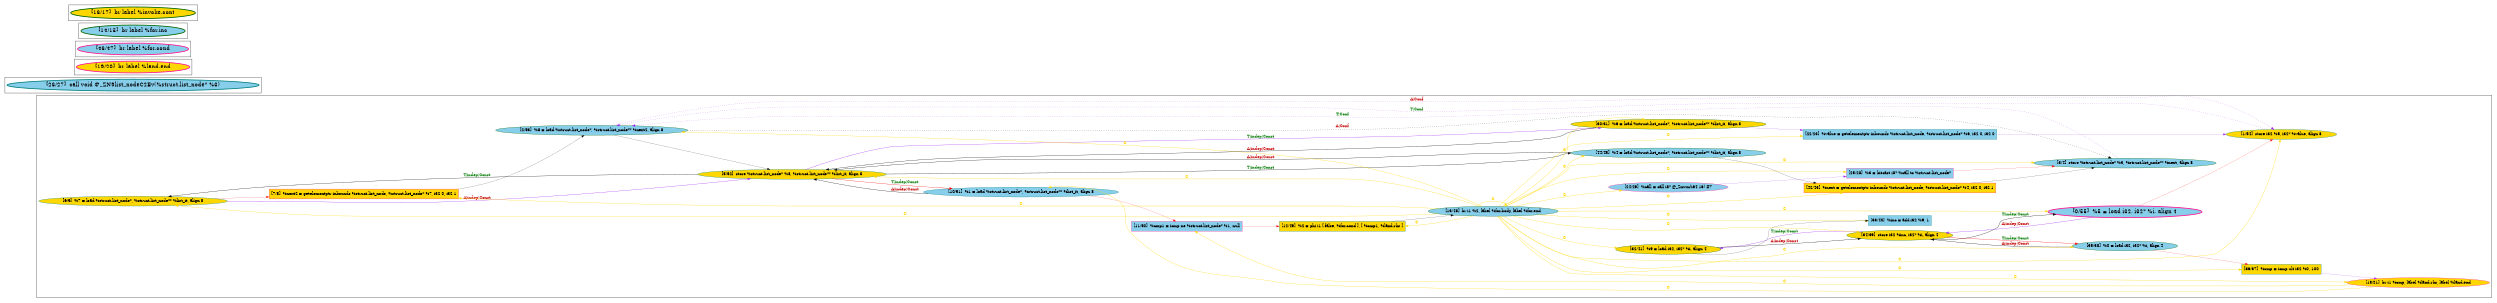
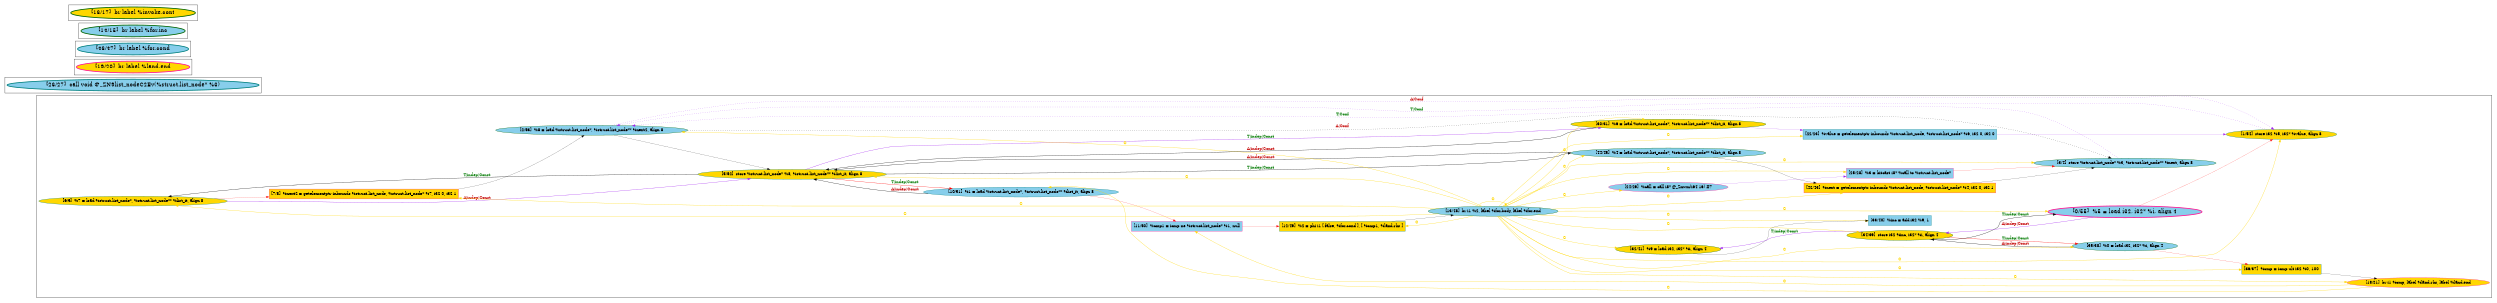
node "[46/47]  br label %for.cond": color deeppink -> teal
edge "[32/41]  %9 = load i32, i32* %i, align 4" -> "[34/39]  store i32 %inc, i32* %i, align 4": removed, label "A|indep|Const"
edge "[36/37]  %cmp = icmp ult i32 %0, 100" -> "[18/21]  br i1 %cmp, label %land.rhs, label %land.end": color purple -> black
